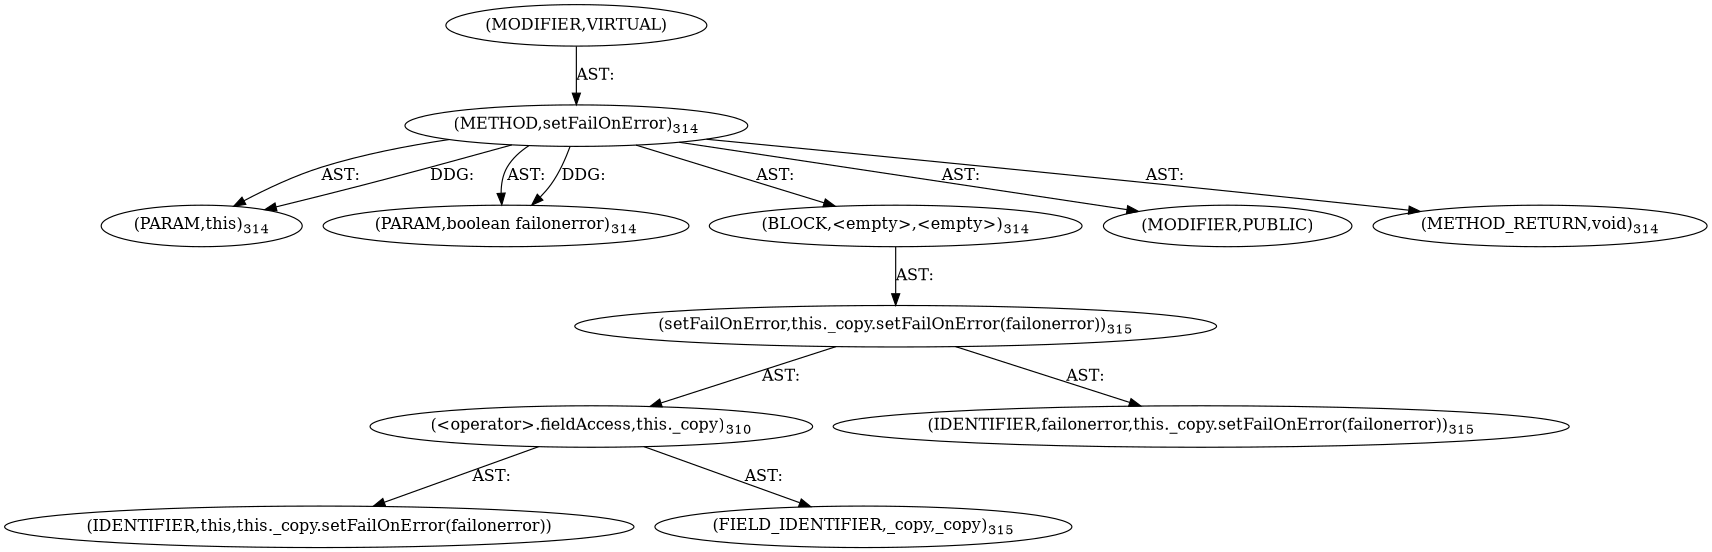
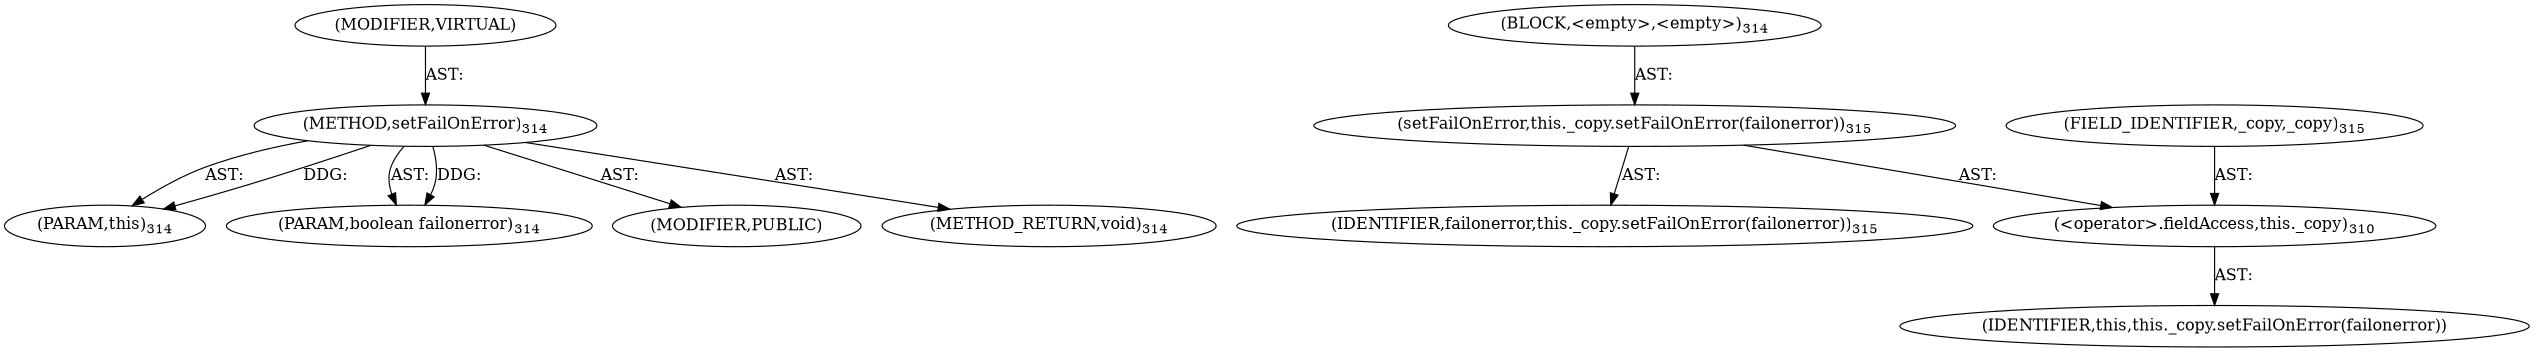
edge "(METHOD,setFailOnError)" -> "(BLOCK,<empty>,<empty>)": removed, label "AST:"
edge "(<operator>.fieldAccess,this._copy)" -> "(FIELD_IDENTIFIER,_copy,_copy)": reversed
